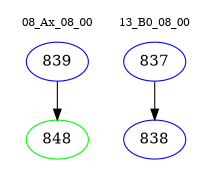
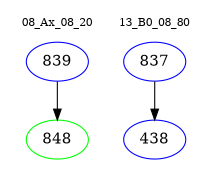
cluster "08_Ax_08_00": label "08_Ax_08_00" -> "08_Ax_08_20"
cluster "13_B0_08_00": label "13_B0_08_00" -> "13_B0_08_80"
node "838": label "838" -> "438"
